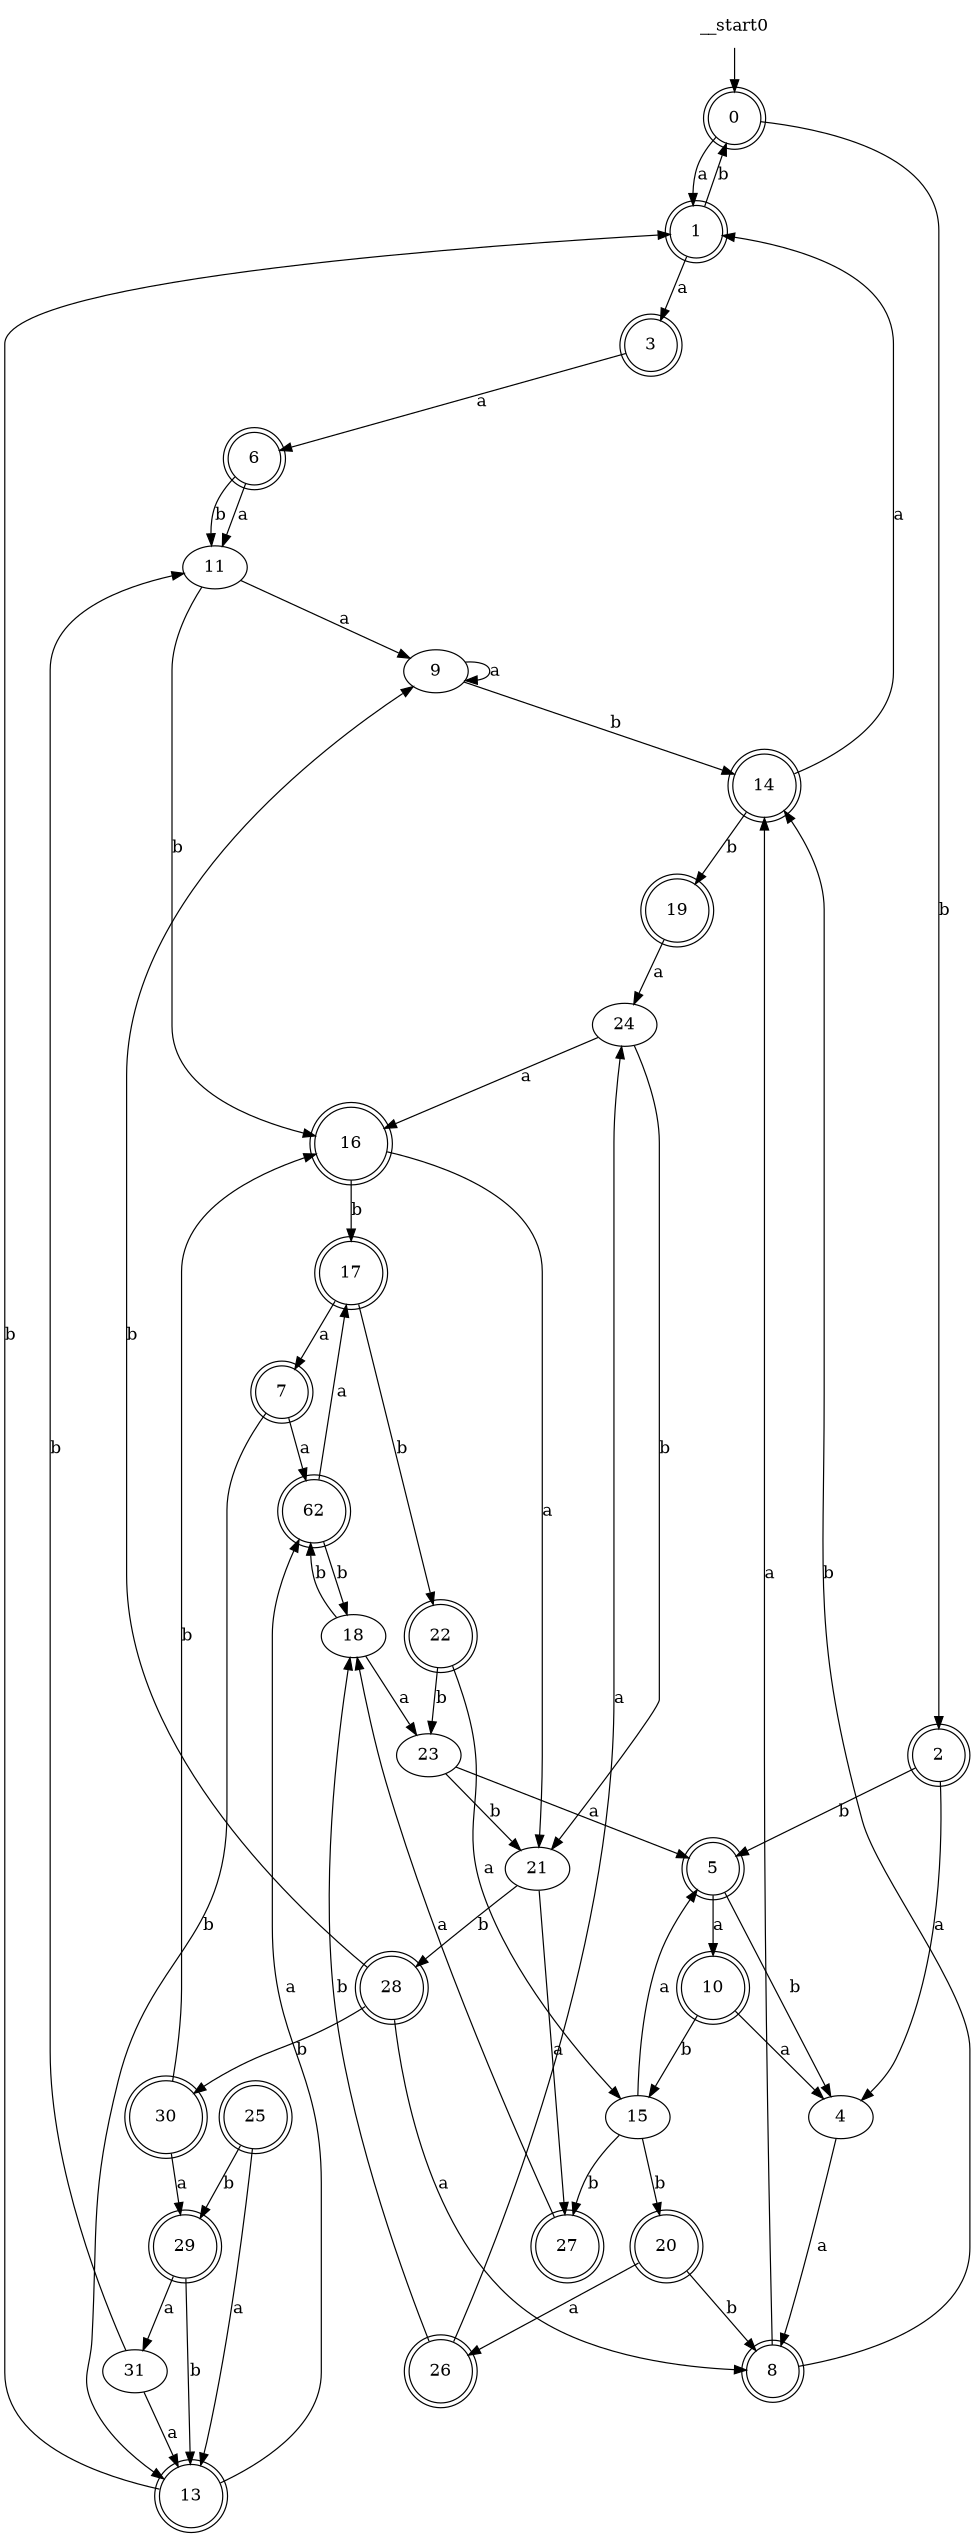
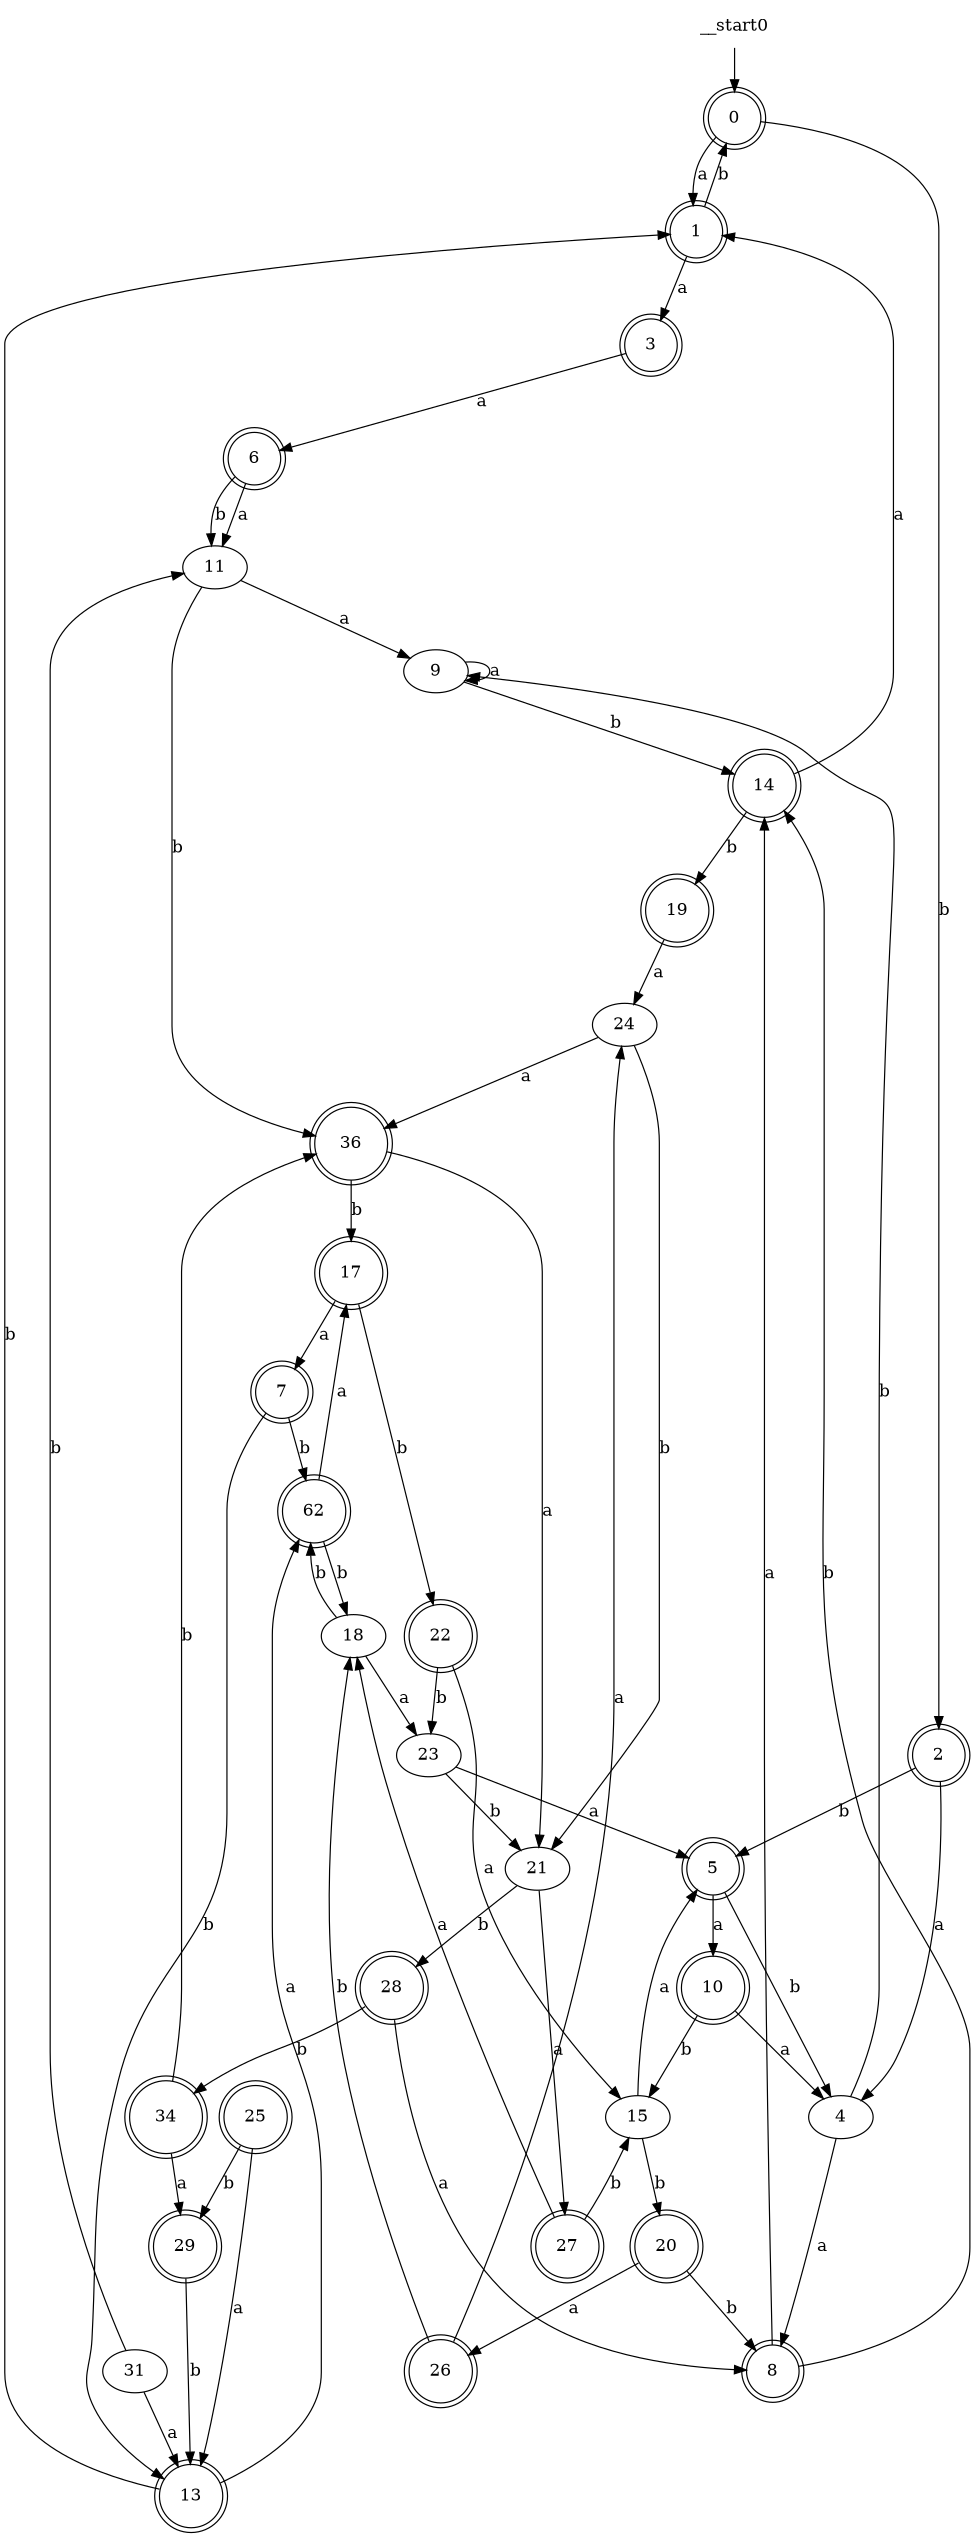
node "16": label "16" -> "36"
edge "28" -> "9": now "4" -> "9"
edge "7" -> "62": label "a" -> "b"
node "30": label "30" -> "34"
edge "15" -> "27": reversed
edge "29" -> "31": removed, label "a"
